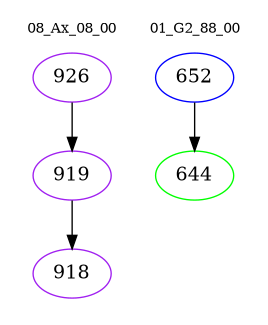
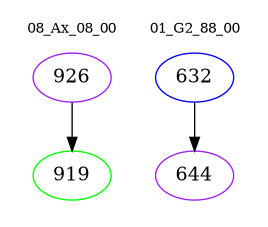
node "652": label "652" -> "632"
node "919": color purple -> green
node "644": color green -> purple
node "918": removed
